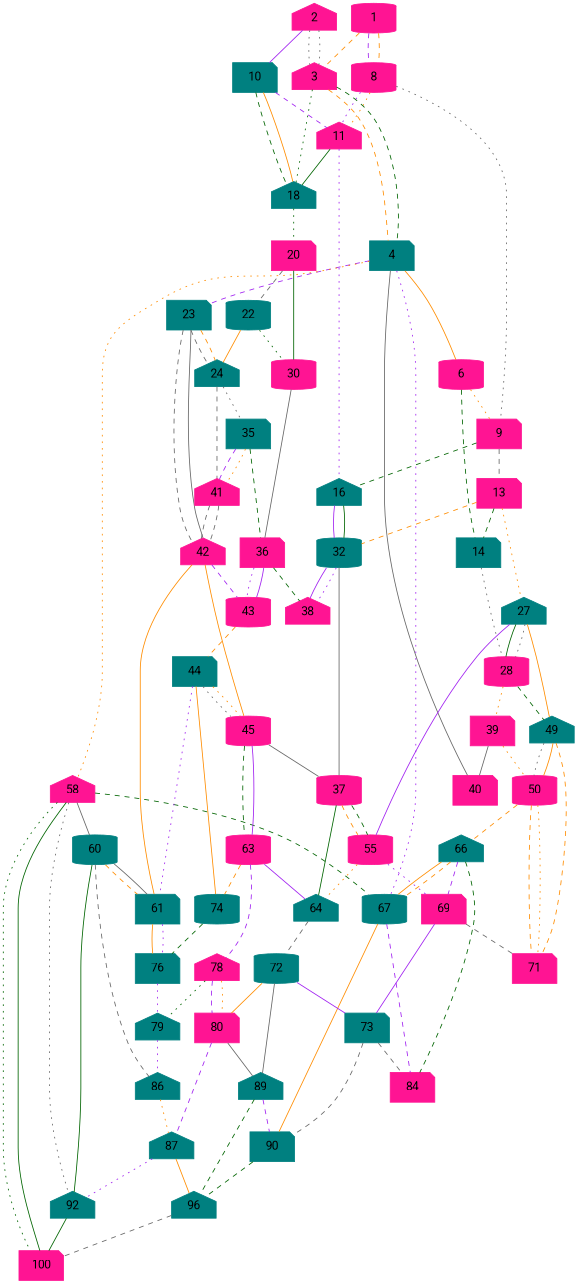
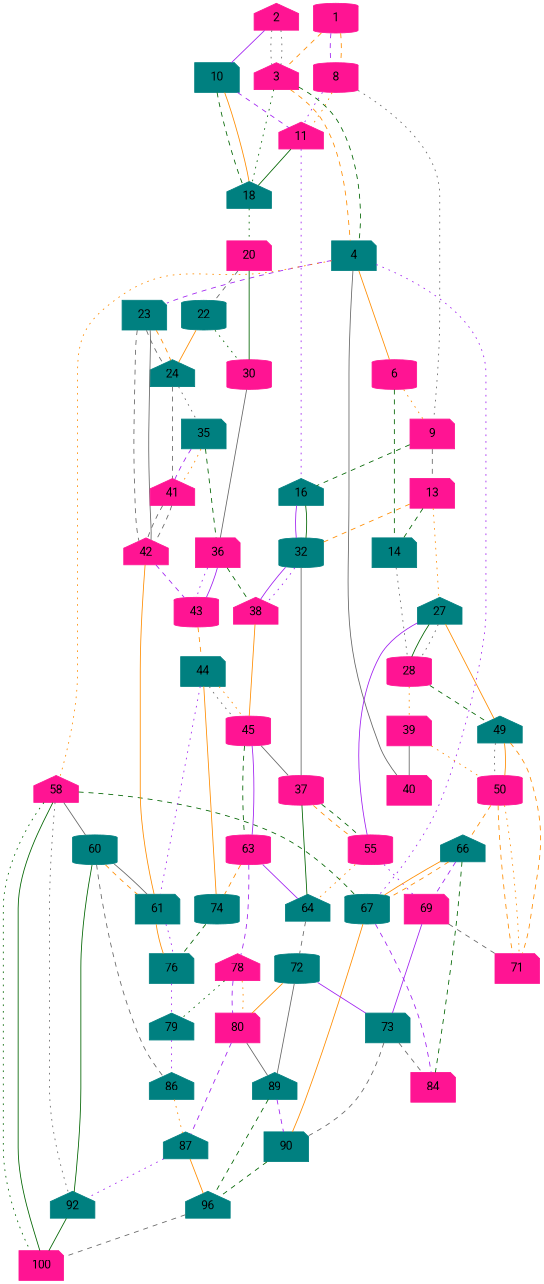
edge "42" -- "45": now "38" -- "45"
